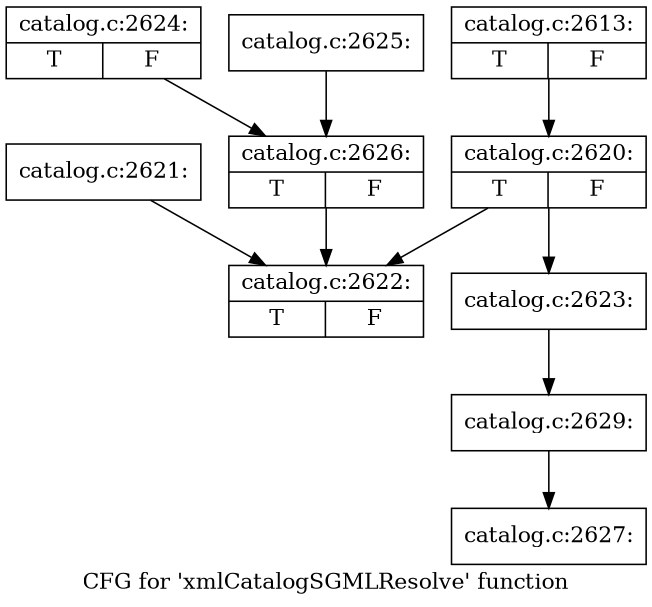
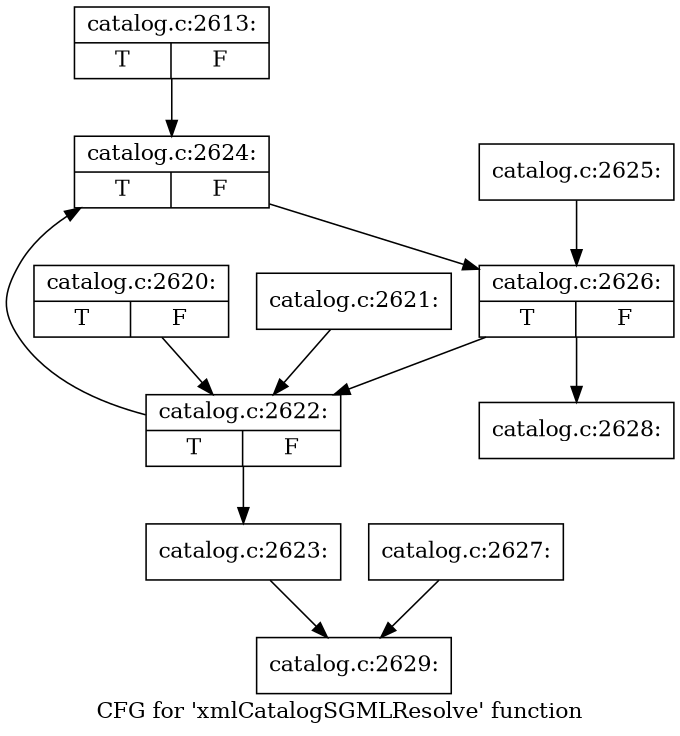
edge "catalog.c:2613:" -> "catalog.c:2620:": now "catalog.c:2613:" -> "catalog.c:2624:"
edge "catalog.c:2620:" -> "catalog.c:2623:": now "catalog.c:2622:" -> "catalog.c:2623:"
edge "catalog.c:2622:" -> "catalog.c:2624:": added
node "catalog.c:2628:": added
edge "catalog.c:2629:" -> "catalog.c:2627:": reversed
